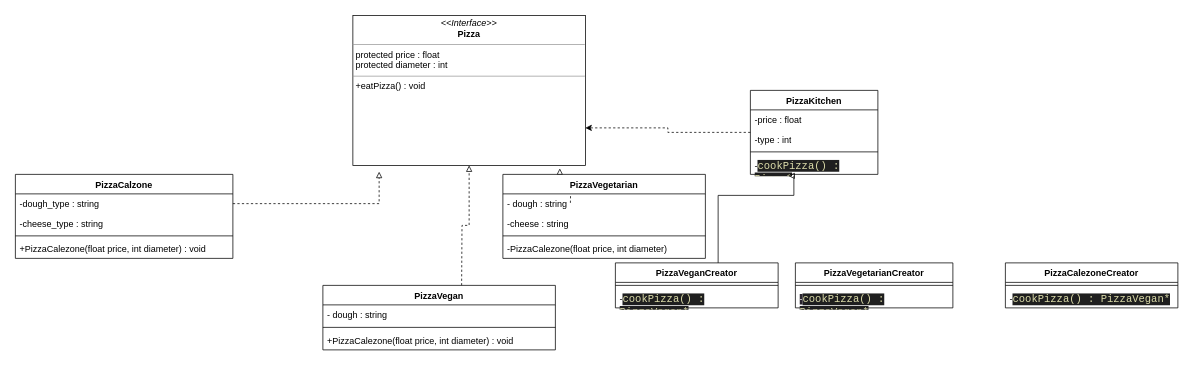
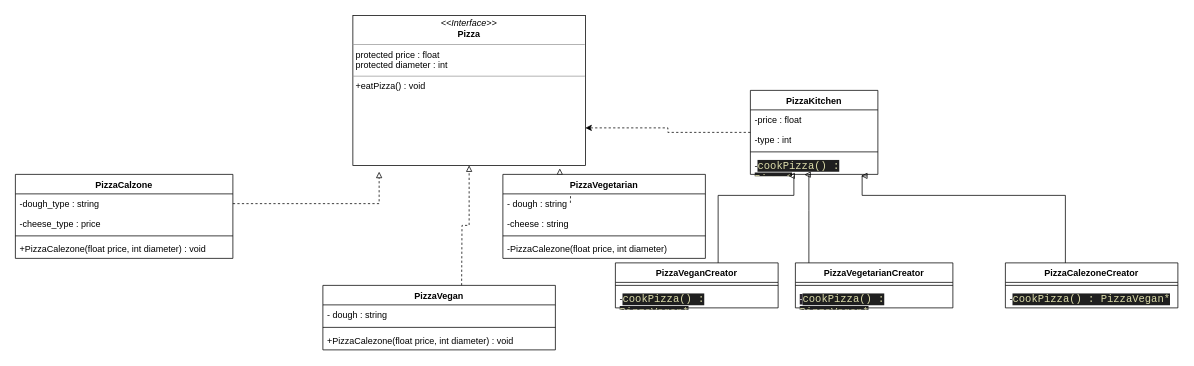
edge "PizzaCalezoneCreator" -> "-cookPizza() : Pizza*": added
edge "PizzaVegetarianCreator" -> "-cookPizza() : Pizza*": added
node "-cheese_type : string": label "-cheese_type : string" -> "-cheese_type : price"
